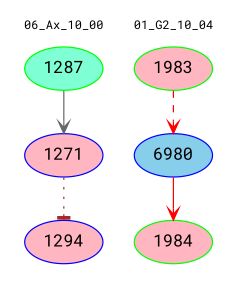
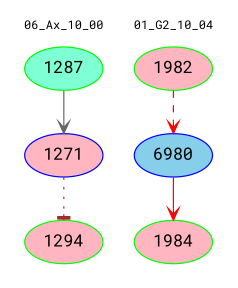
node "1983": label "1983" -> "1982"
node "1294": color blue -> green
